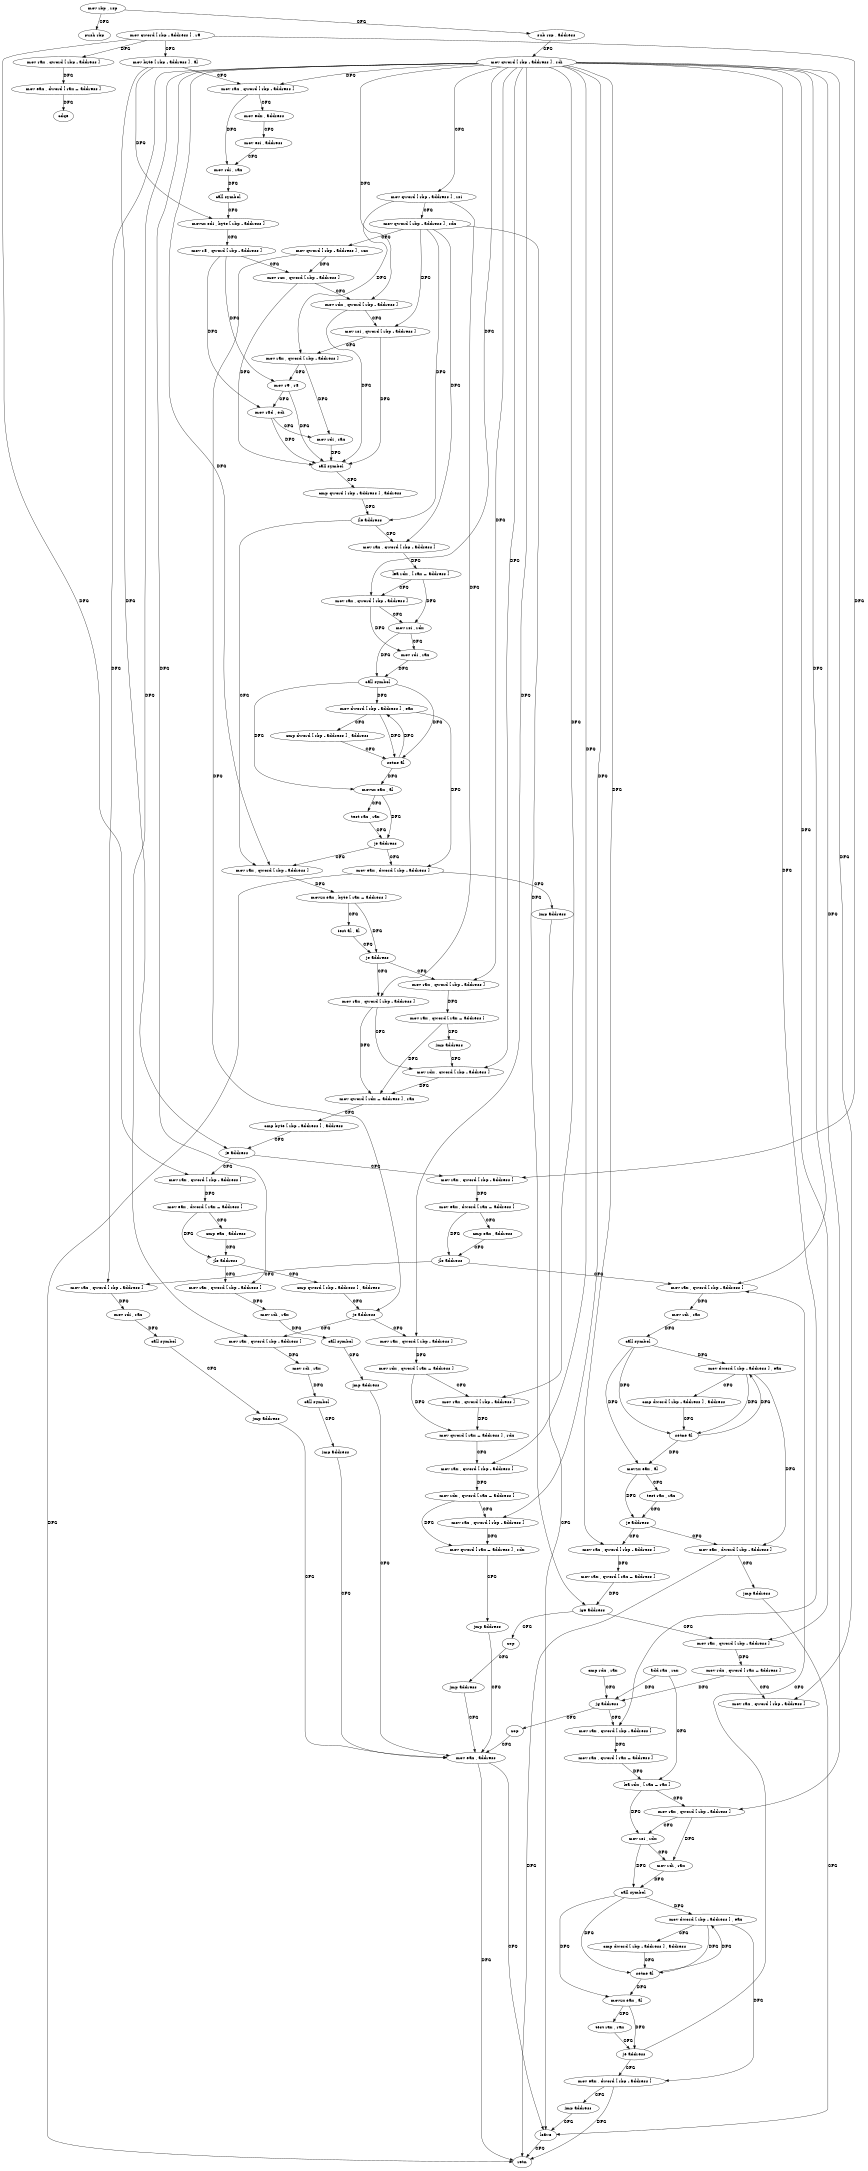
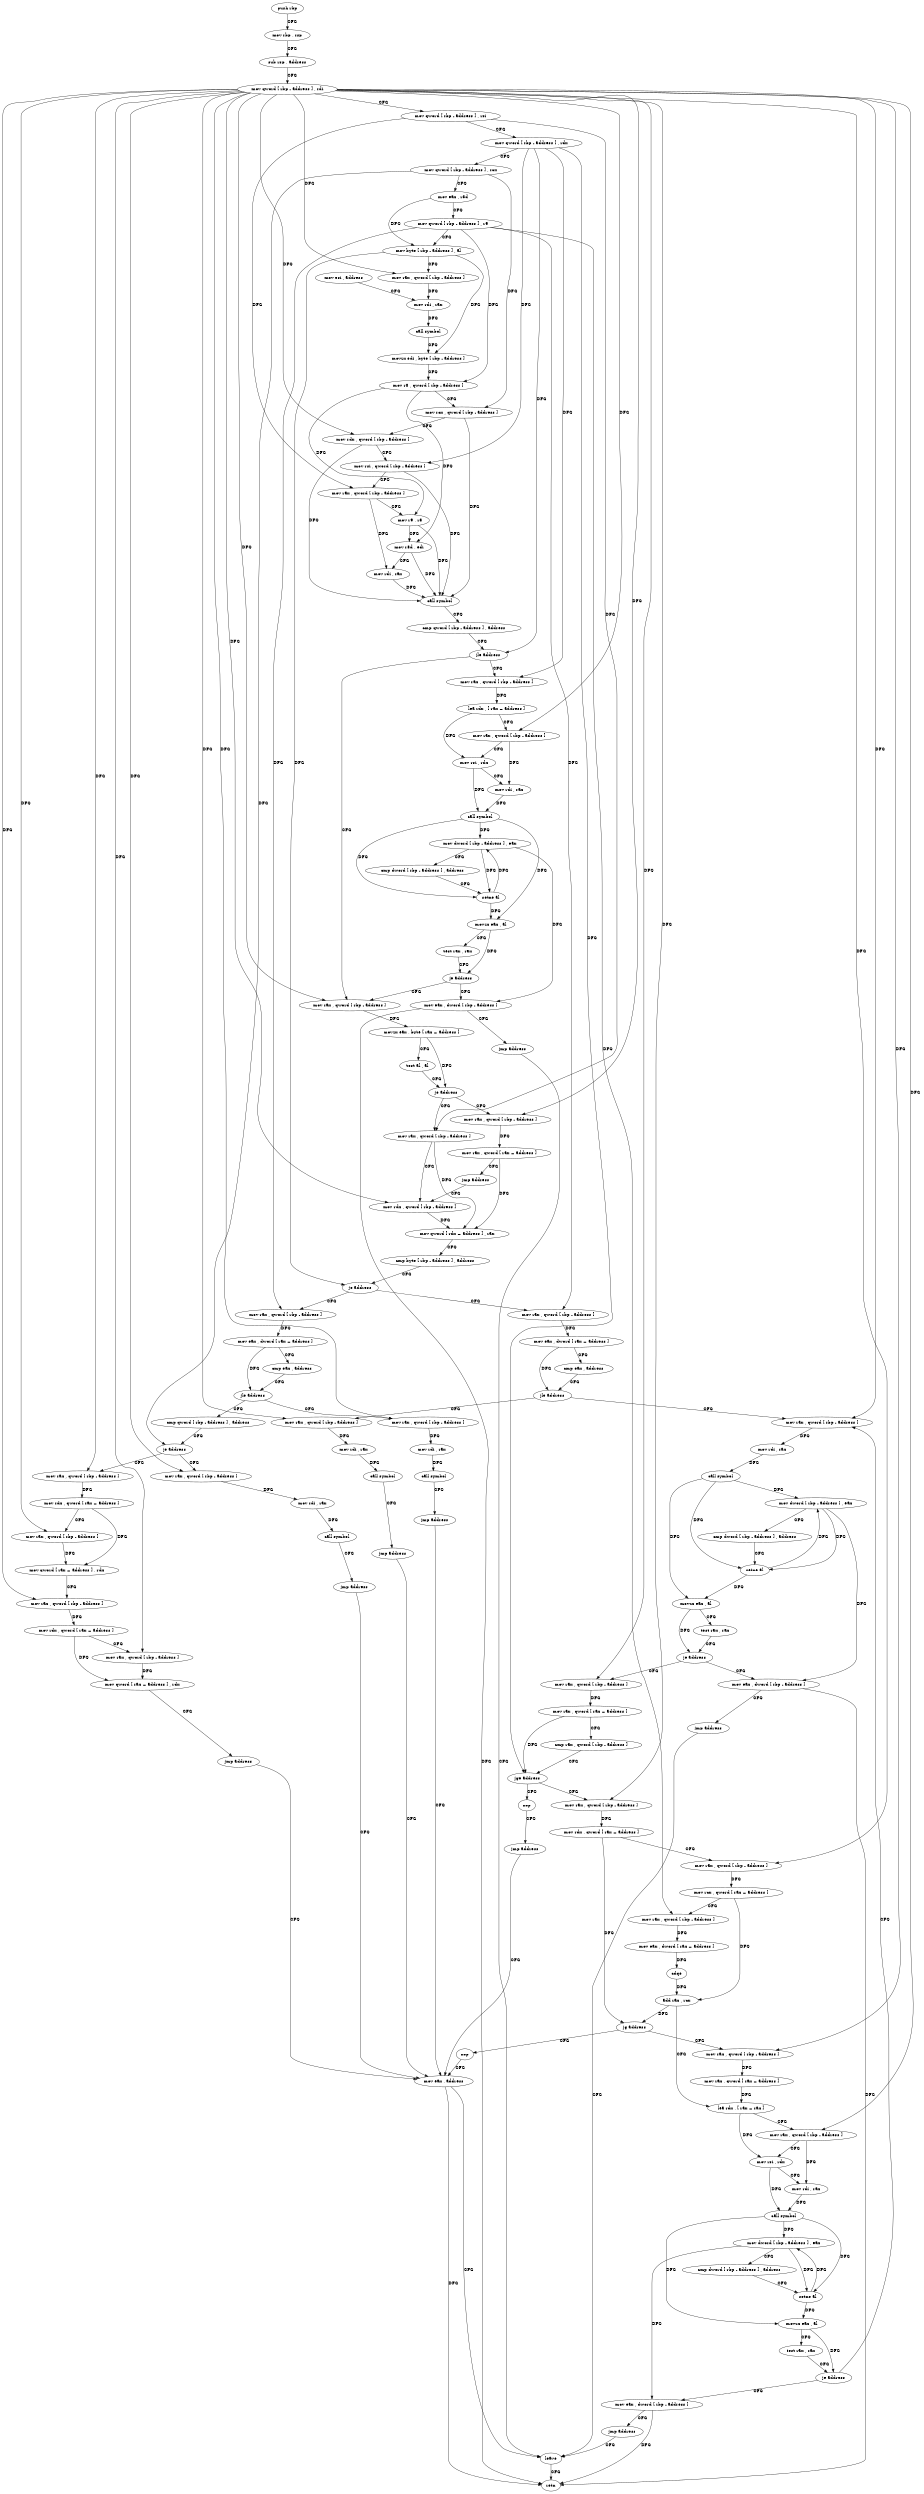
edge "mov rbp , rsp" -> "push rbp": reversed
node "mov edx , address": removed
node "mov eax , r8d": added
edge "mov qword [ rbp - address ] , r9" -> "mov r8 , qword [ rbp - address ]": added, label "DFG"
node "cmp rdx , rax": removed
node "cmp rax , qword [ rbp - address ]": added
node "mov rcx , qword [ rax + address ]": added
edge "cdqe" -> "add rax , rcx": added, label "DFG"
